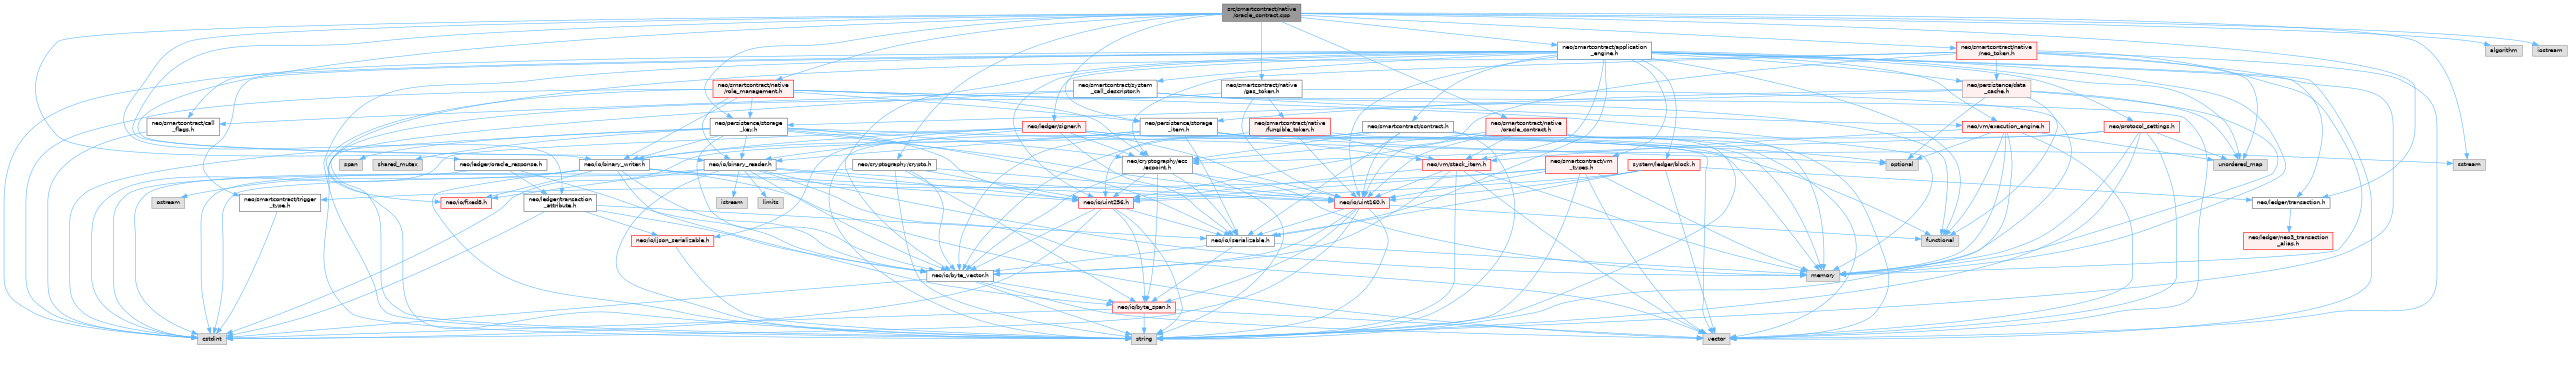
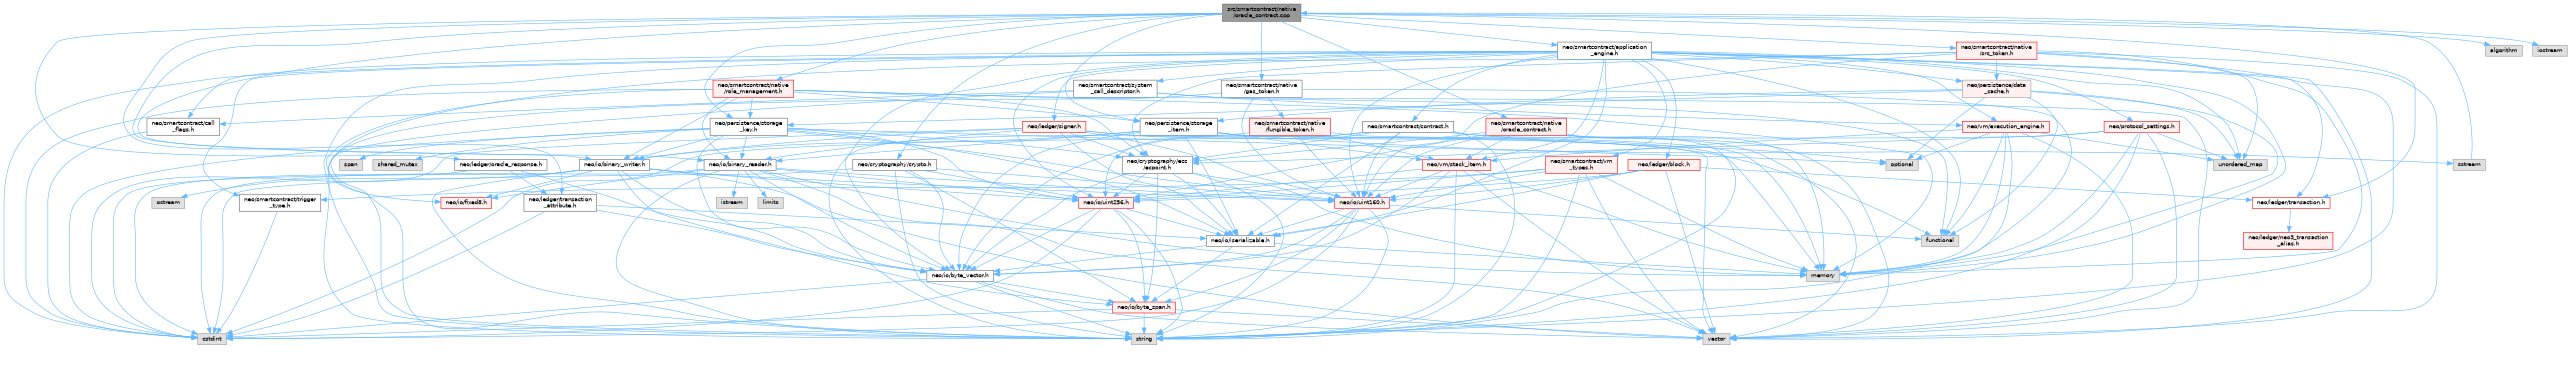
edge "src/smartcontract/native /oracle_contract.cpp" -> "sstream": reversed
node "neo/smartcontract/native /neo_token.h": label "neo/smartcontract/native /neo_token.h" -> "neo/smartcontract/native /src_token.h"
node "system/ledger/block.h": label "system/ledger/block.h" -> "neo/ledger/block.h"
node "neo/ledger/transaction.h": color grey40 -> red
node "neo/io/ijson_serializable.h": removed
